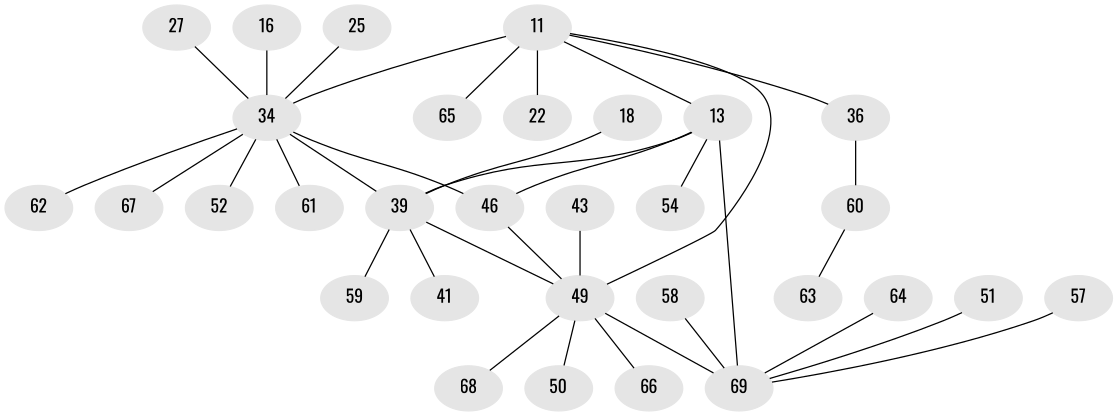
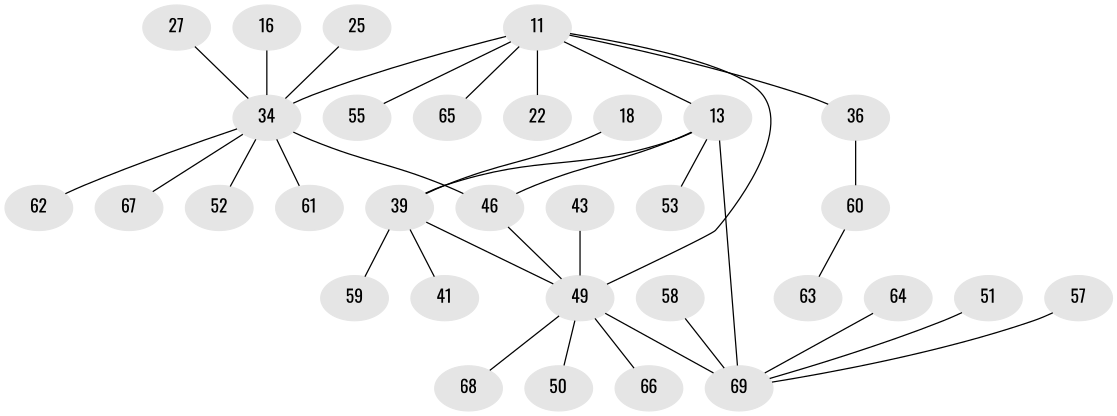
node "55": added
edge "34" -- "39": removed
node "54": label "54" -> "53"
